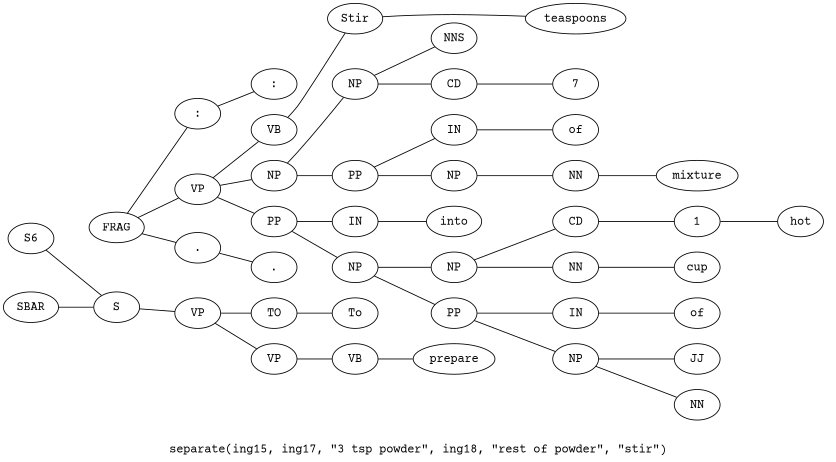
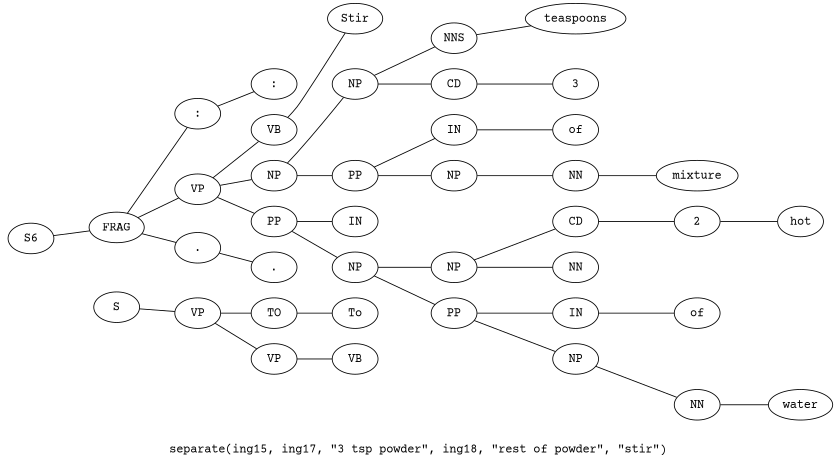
edge "Stir" -- "teaspoons": now "NNS" -- "teaspoons"
node "7": label "7" -> "3"
node "into": removed
node "1": label "1" -> "2"
node "cup": removed
edge "S6" -- "S": now "S6" -- "FRAG"
node "SBAR": removed
node "prepare": removed
node "JJ": removed
node "water": added
